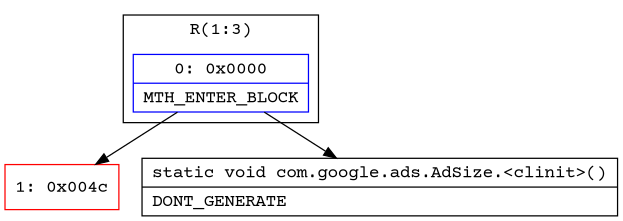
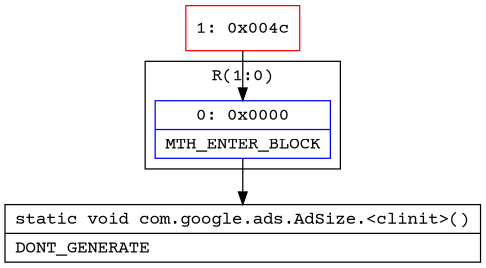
cluster "R(1:3)": label "R(1:3)" -> "R(1:0)"
edge "0: 0x0000" -> "1: 0x004c": reversed
